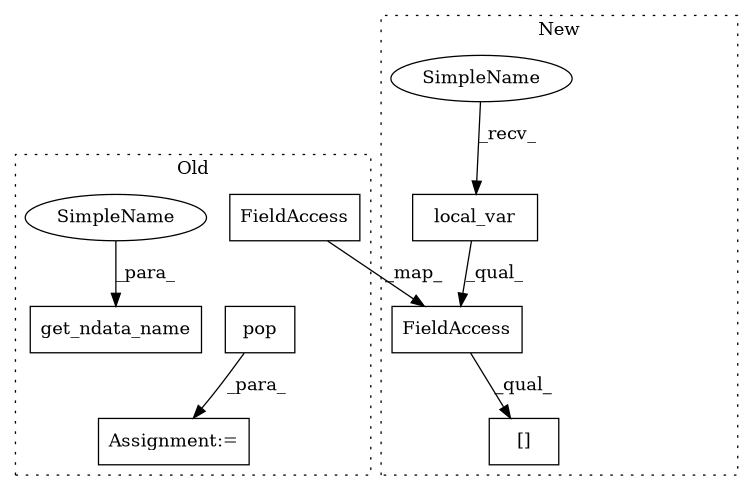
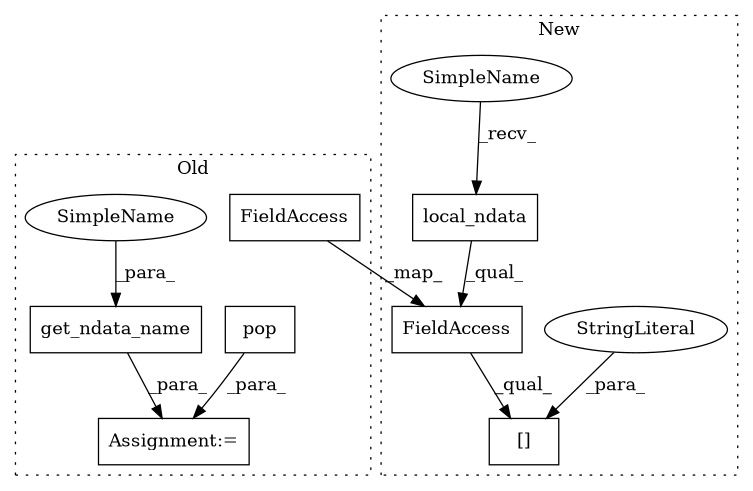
node "local_var": label "local_var" -> "local_ndata"
node "StringLiteral": added
edge "get_ndata_name" -> "Assignment:=": added, label "_para_"
